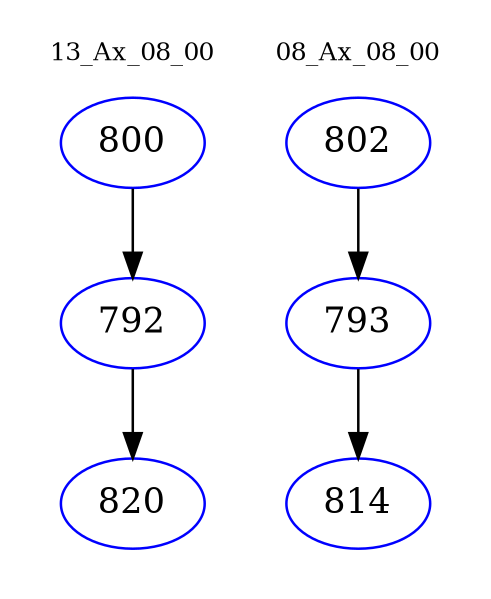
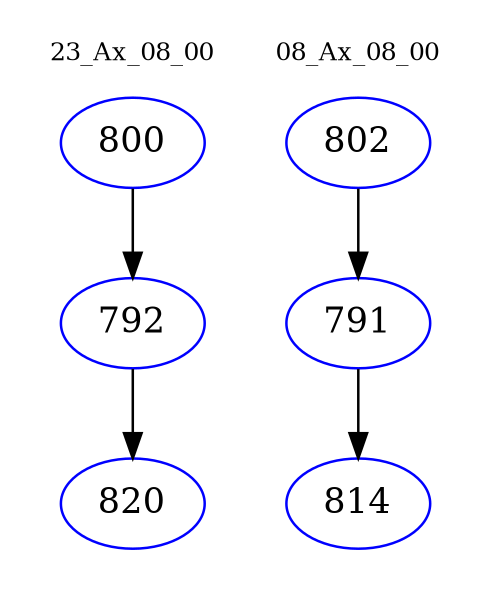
cluster "13_Ax_08_00": label "13_Ax_08_00" -> "23_Ax_08_00"
node "793": label "793" -> "791"
